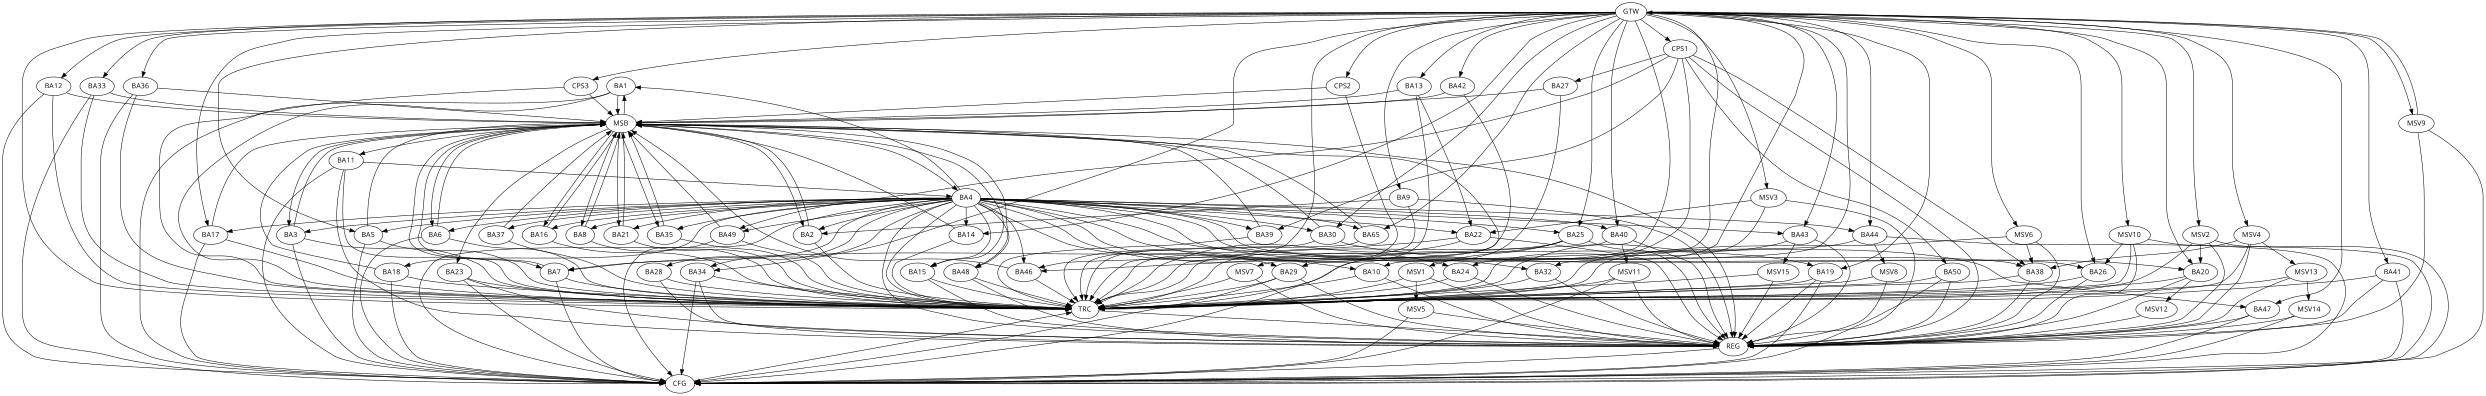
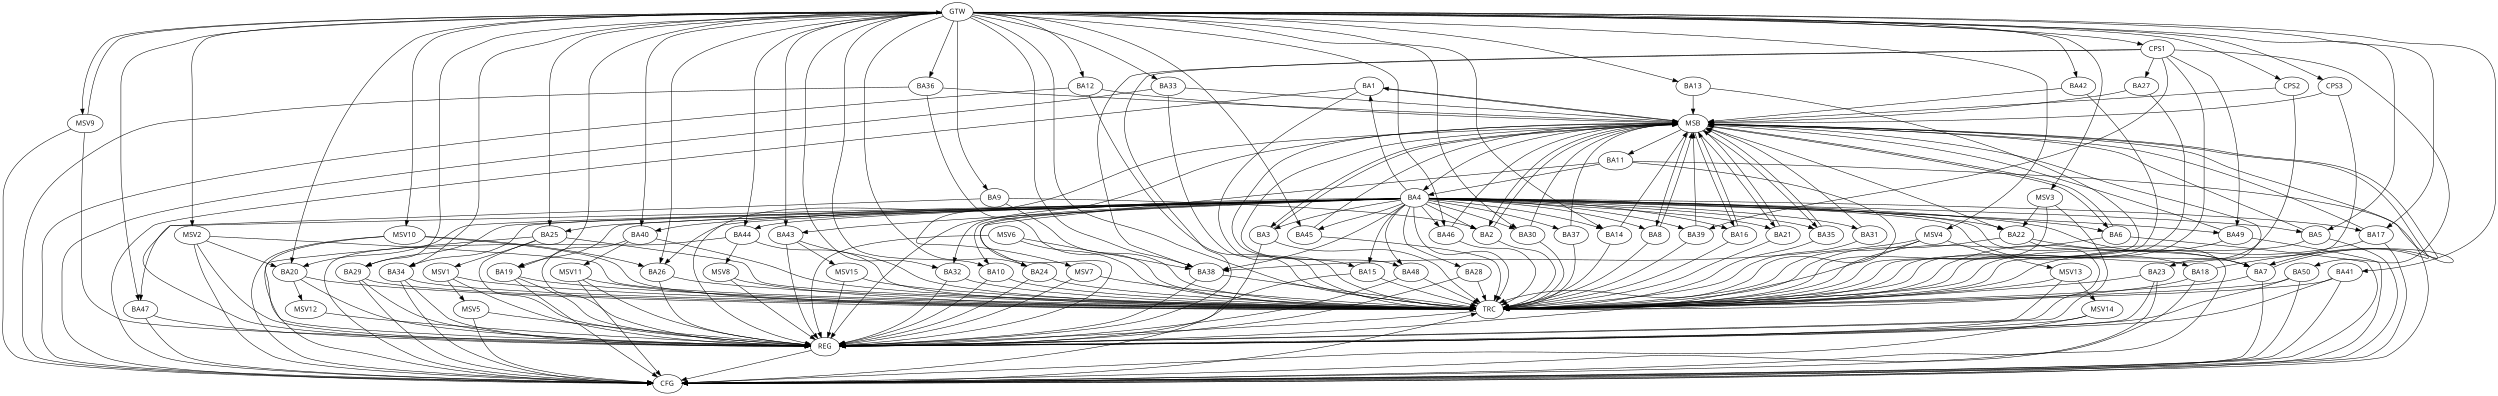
edge "GTW" -> "MSV6": now "GTW" -> "BA38"
edge "BA13" -> "BA22": now "MSB" -> "BA22"
node "BA65": label "BA65" -> "BA45"
node "BA31": added
edge "BA40" -> "BA46": now "BA40" -> "TRC"
edge "BA30" -> "BA20": now "BA4" -> "BA20"
